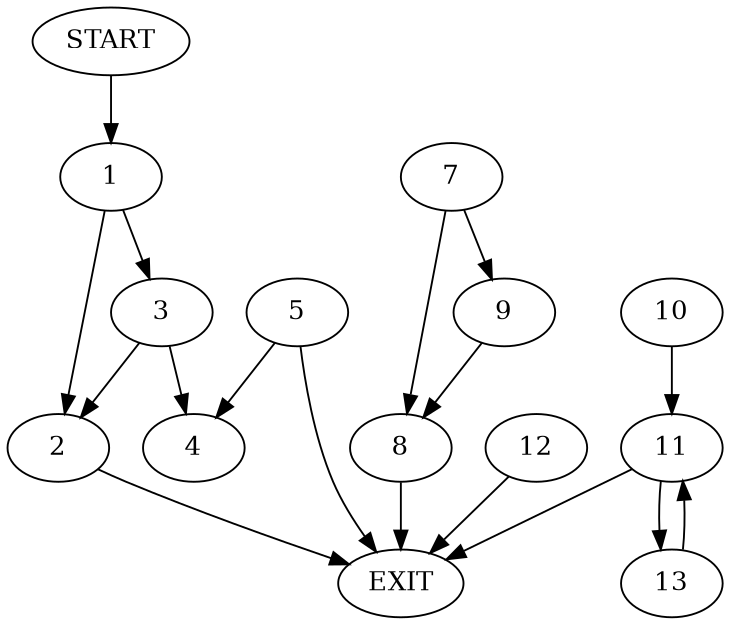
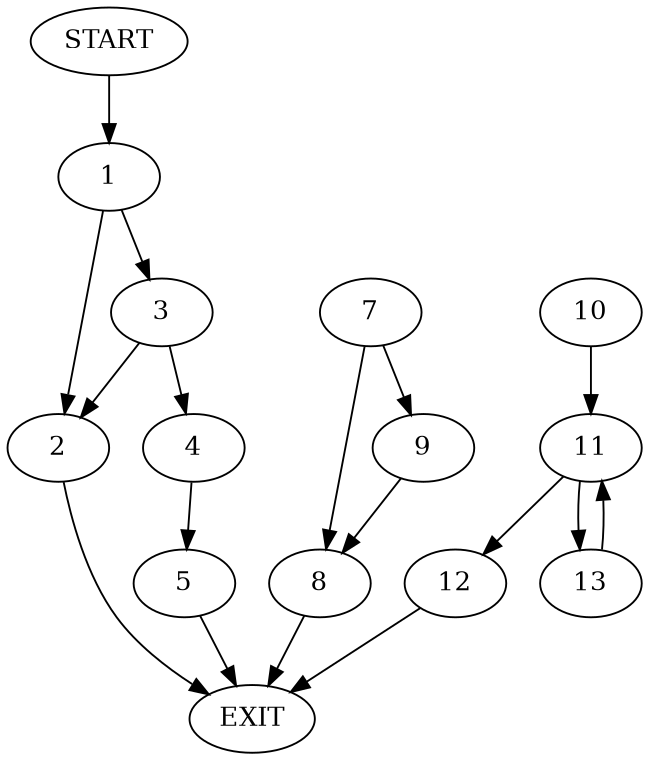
edge "5" -> "4": reversed
edge "11" -> "EXIT": now "11" -> "12"
